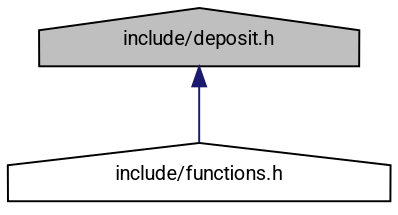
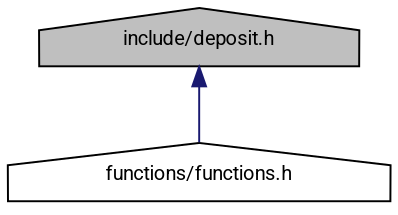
node "include/functions.h": label "include/functions.h" -> "functions/functions.h"
